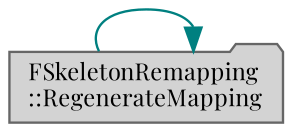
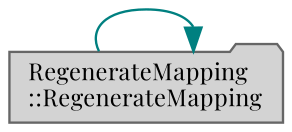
node "FSkeletonRemapping ::RegenerateMapping": label "FSkeletonRemapping ::RegenerateMapping" -> "RegenerateMapping ::RegenerateMapping"
